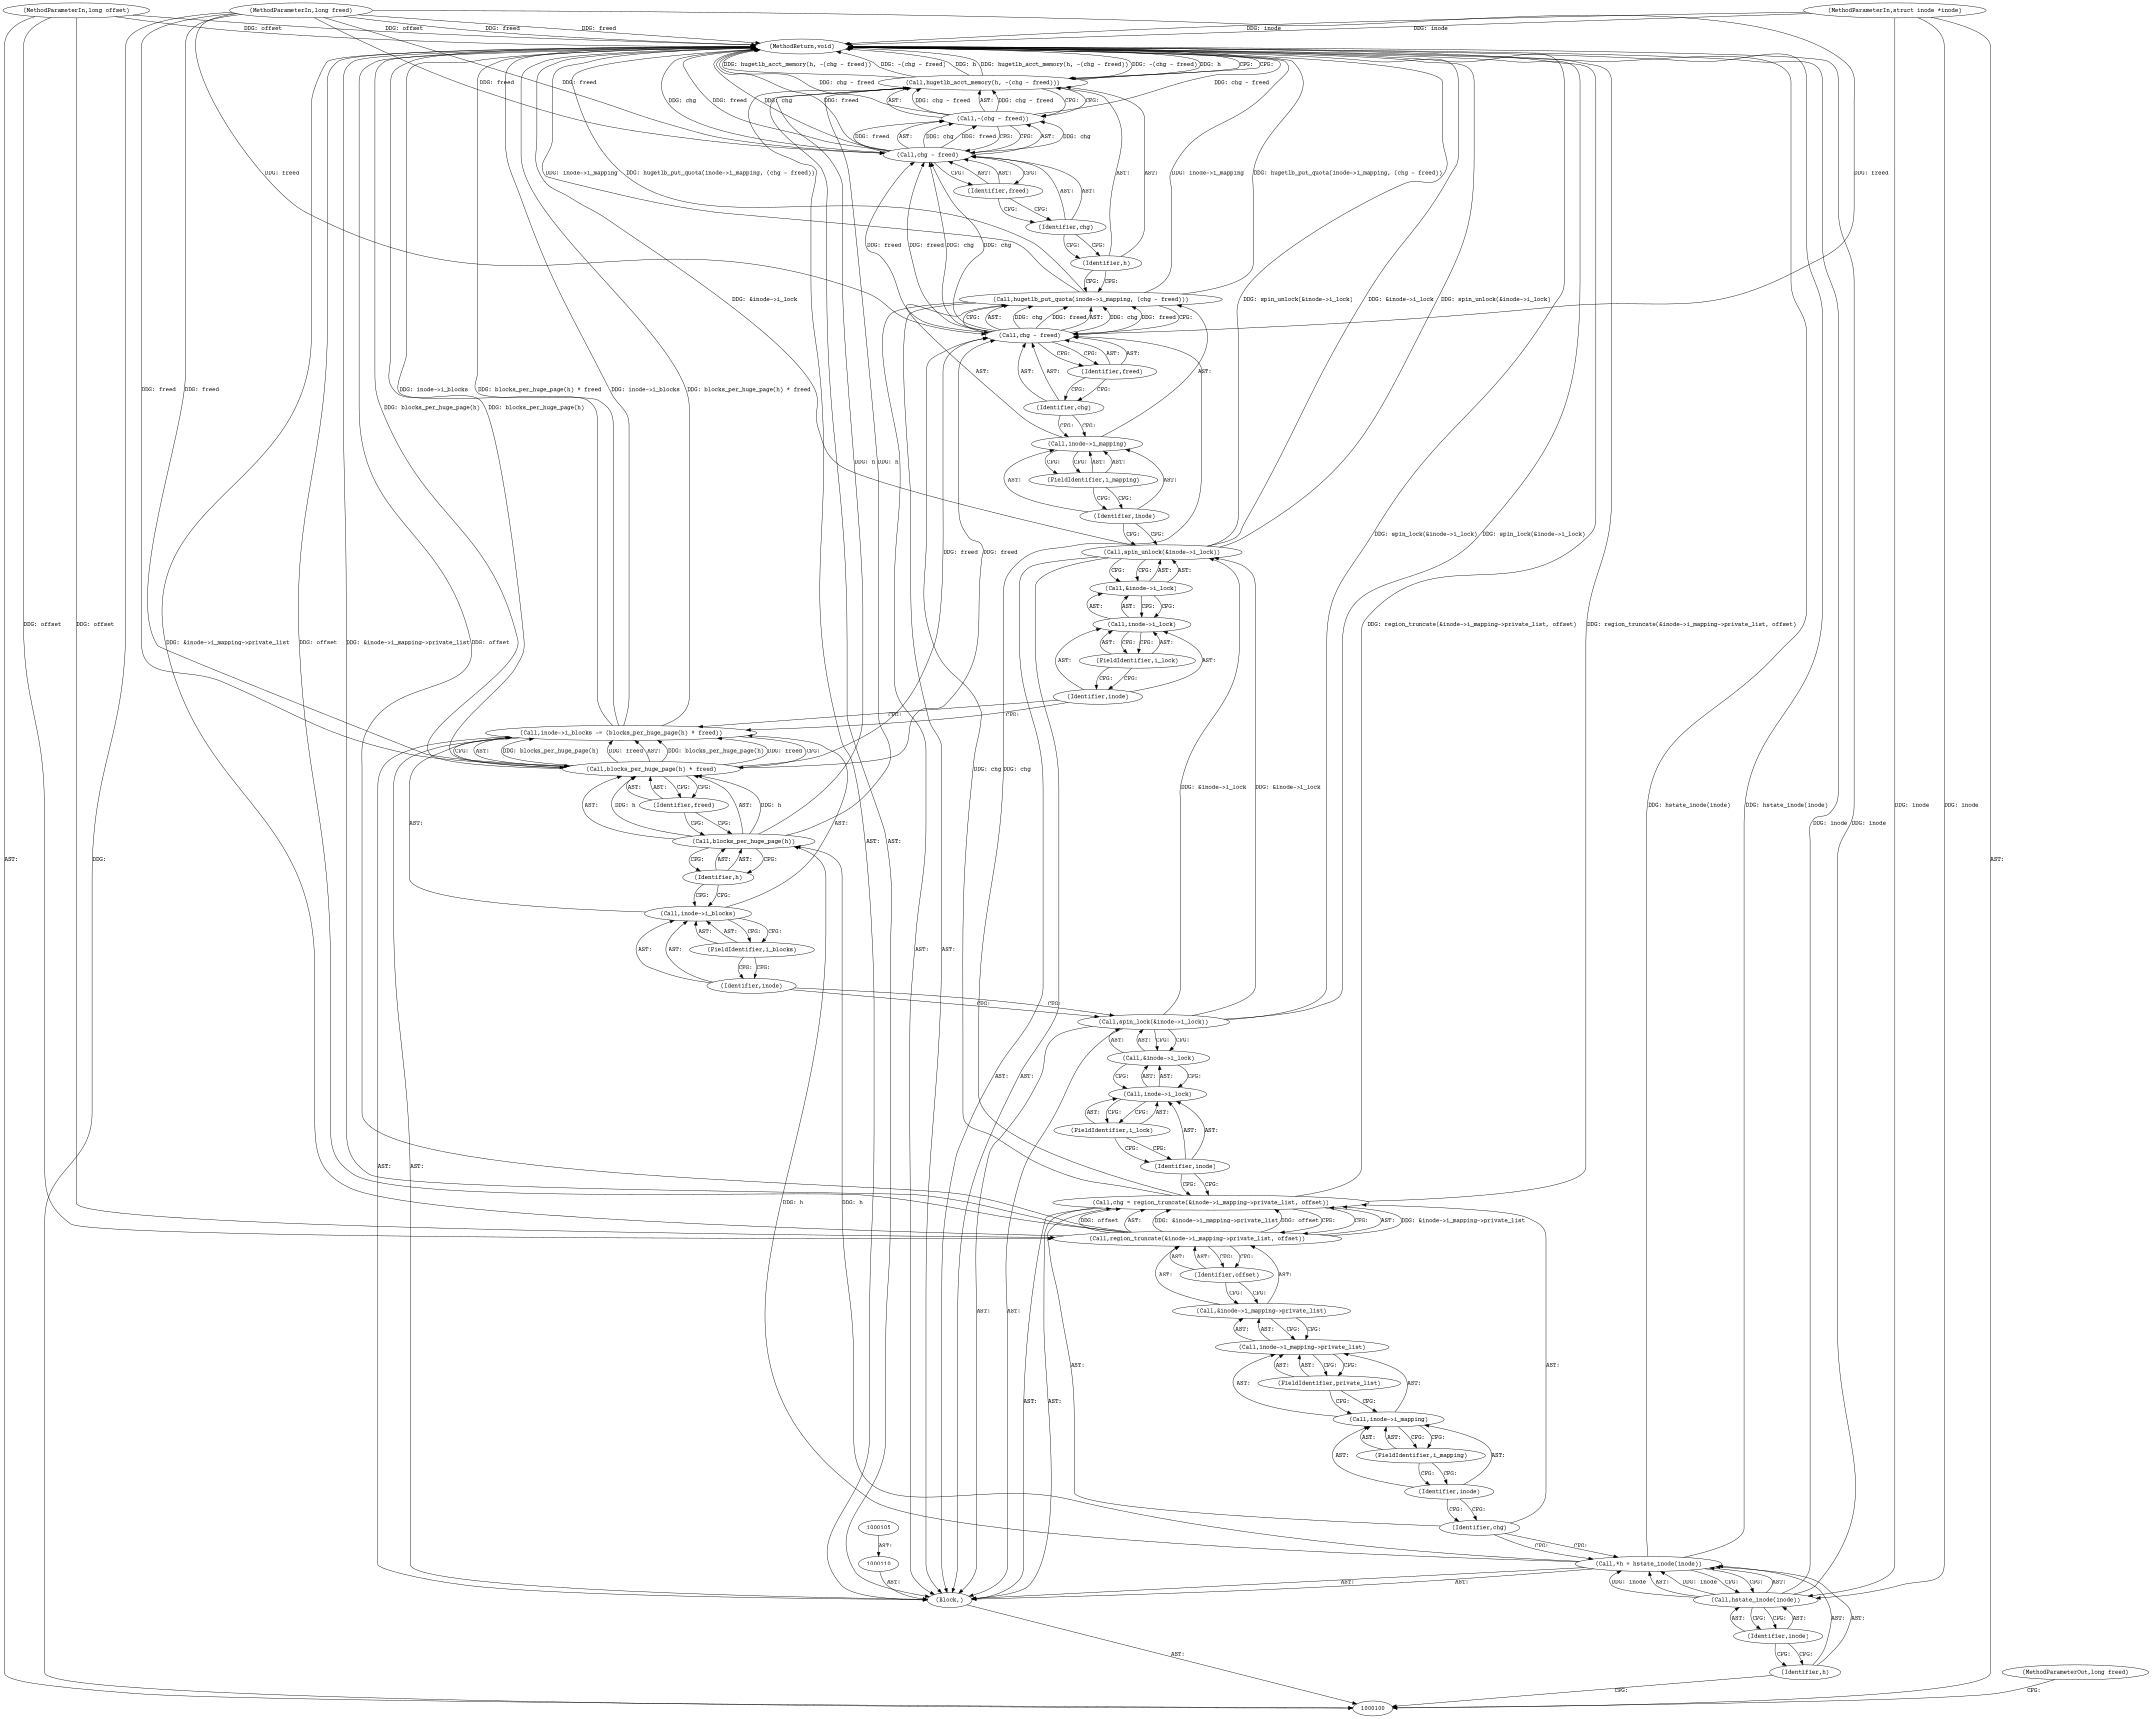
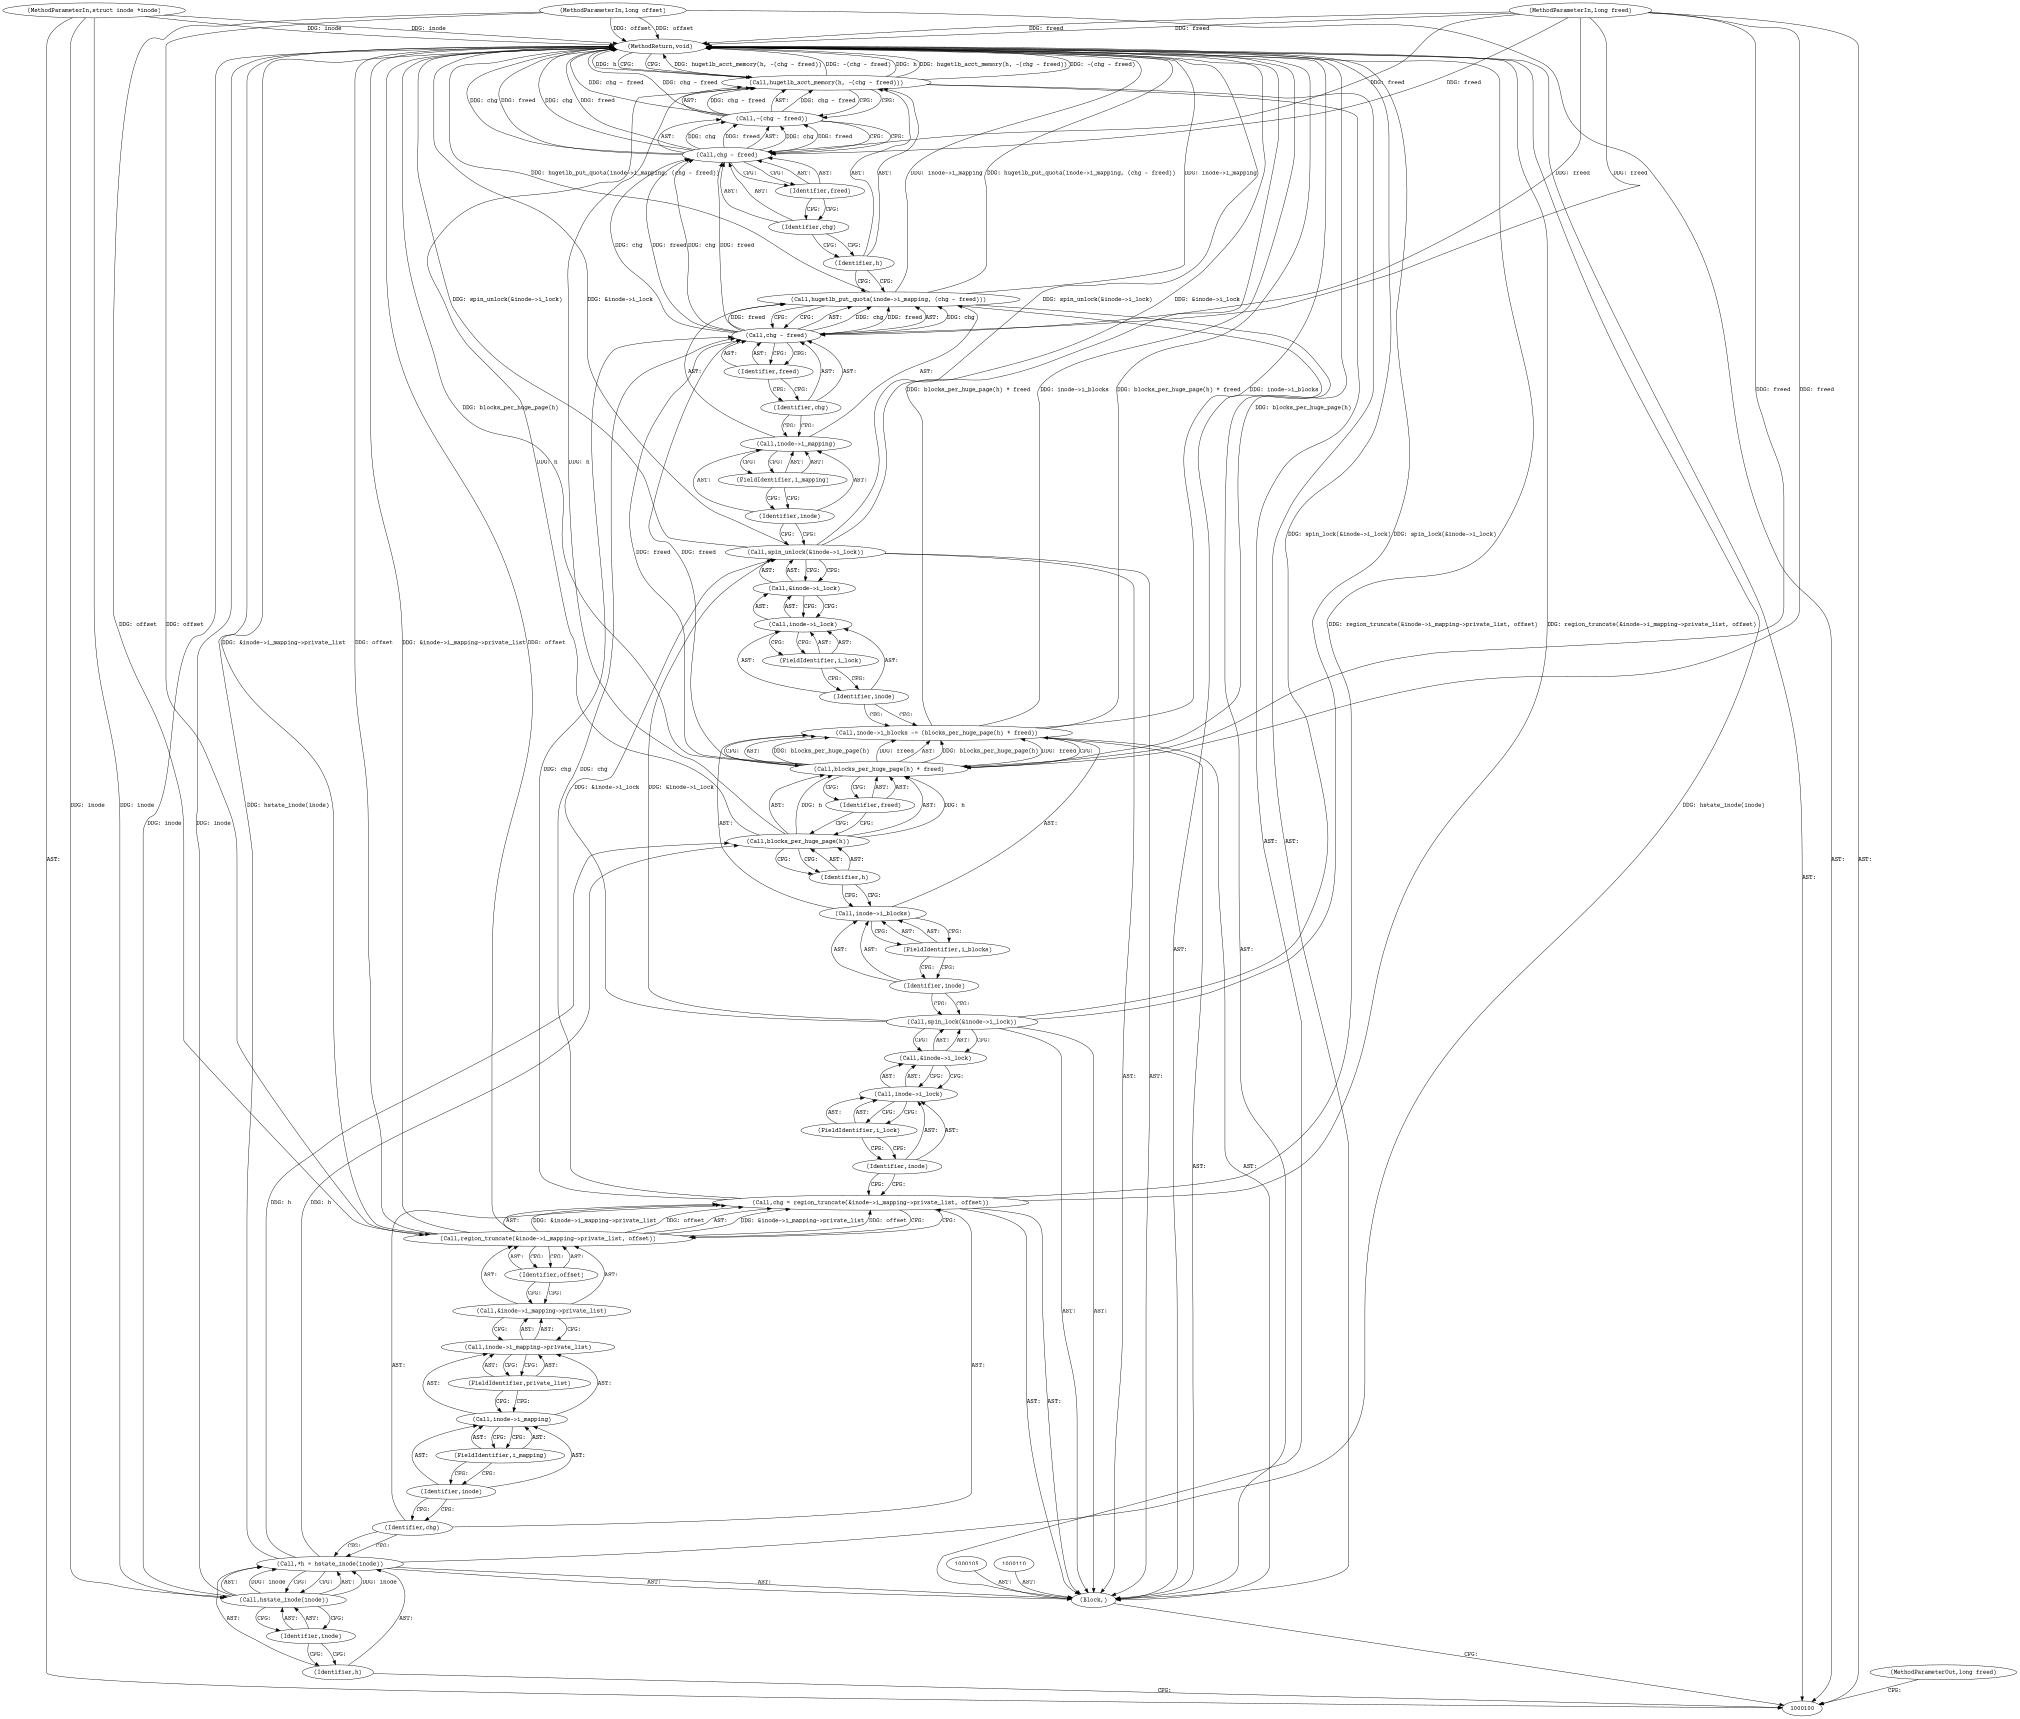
edge "(MethodReturn,void)" -> "1000100": added, label "AST:"
edge "(MethodParameterIn,long freed)" -> "1000100": label "DDG: " -> "AST: "
edge "1000105" -> "1000110": now "1000105" -> "(Block,)"
edge "(Block,)" -> "1000100": label "AST: " -> "CFG: "
